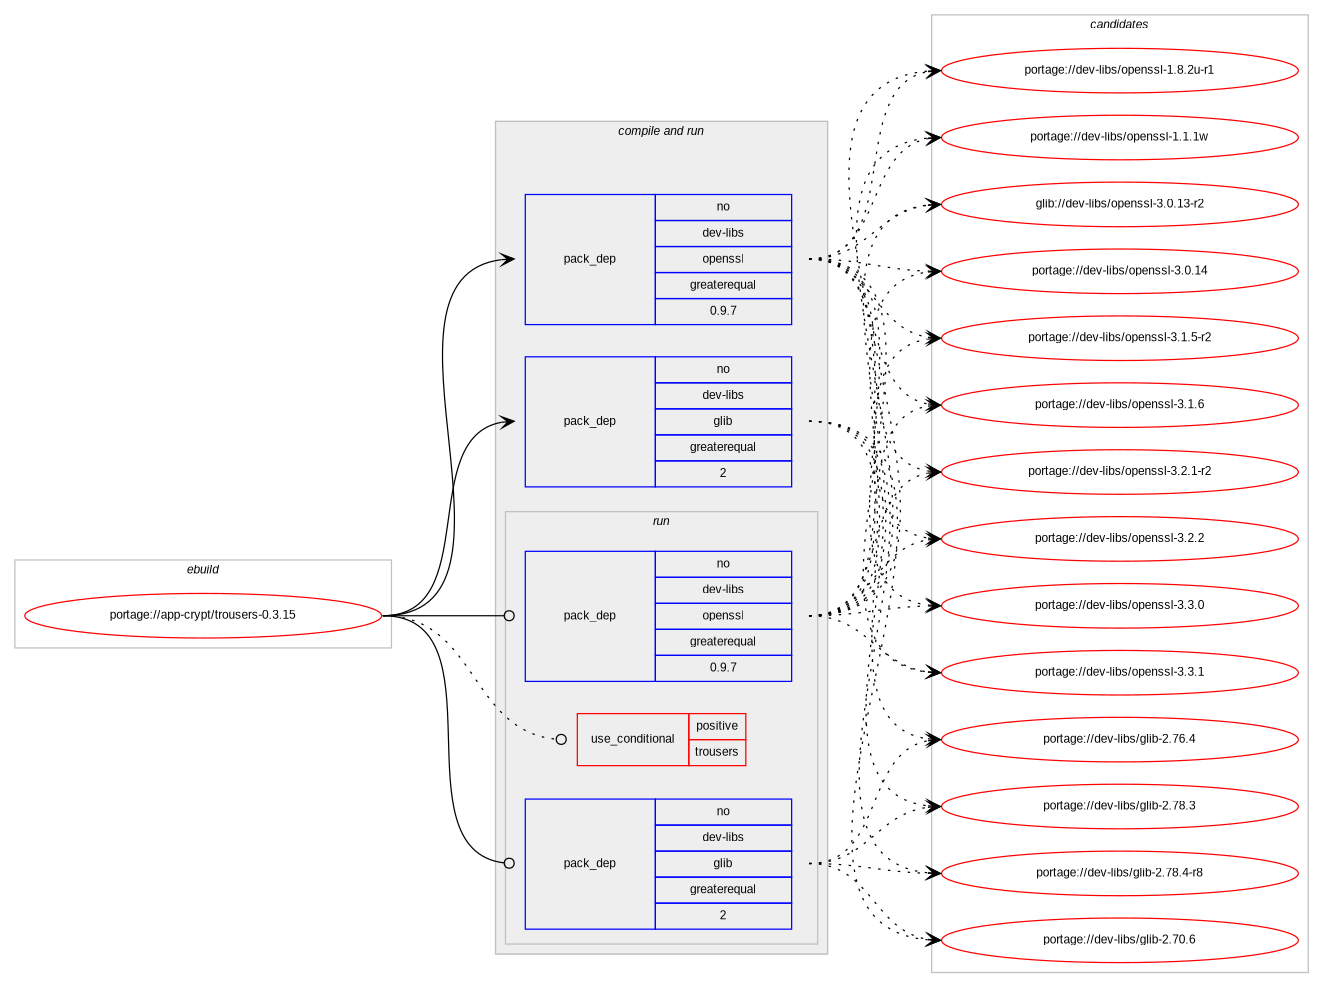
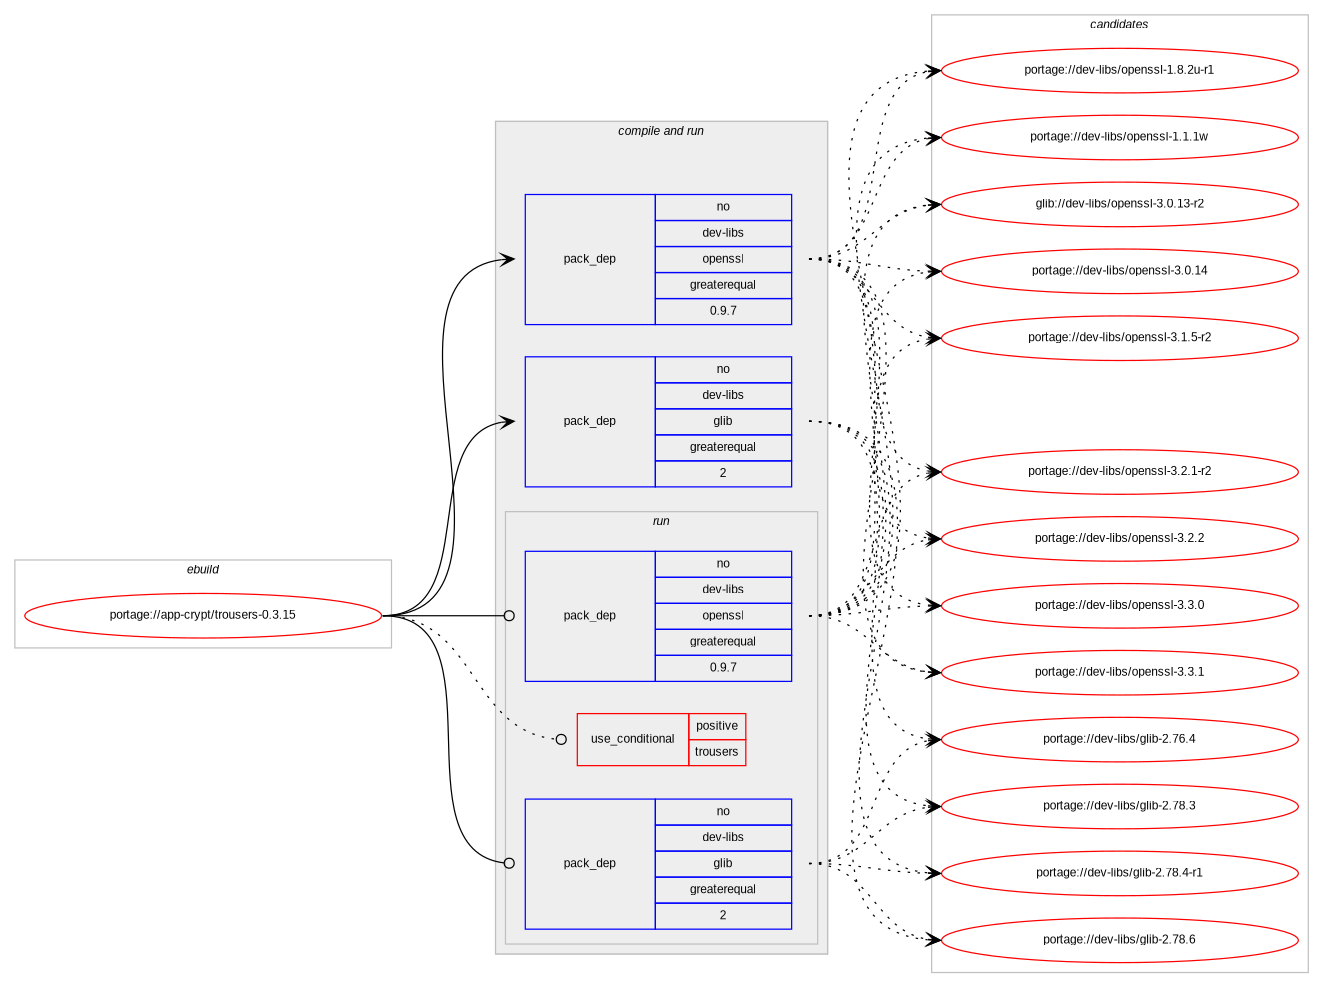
node "portage://dev-libs/openssl-3.1.6": removed
node "portage://dev-libs/glib-2.78.4-r8": label "portage://dev-libs/glib-2.78.4-r8" -> "portage://dev-libs/glib-2.78.4-r1"
node "portage://dev-libs/glib-2.70.6": label "portage://dev-libs/glib-2.70.6" -> "portage://dev-libs/glib-2.78.6"
